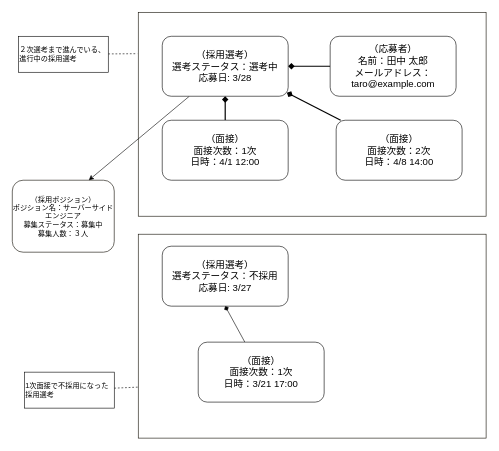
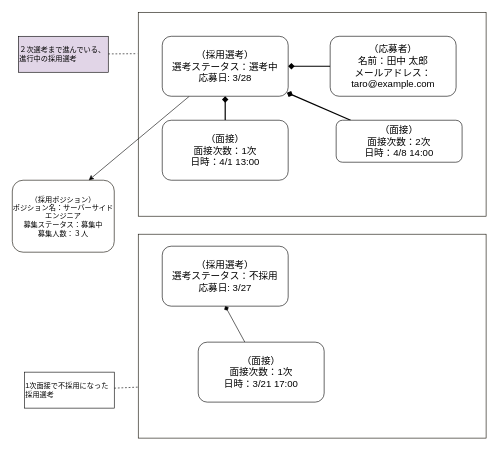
node "２次選考まで進んでいる、進行中の採用選考": fillcolor #ffffff -> #e1d5e7
node "（面接） 面接次数：1次 日時：4/1 12:00": label "（面接） 面接次数：1次 日時：4/1 12:00" -> "（面接） 面接次数：1次 日時：4/1 13:00"
node "（面接） 面接次数：2次 日時：4/8 14:00": size 126x60 -> 126x42
